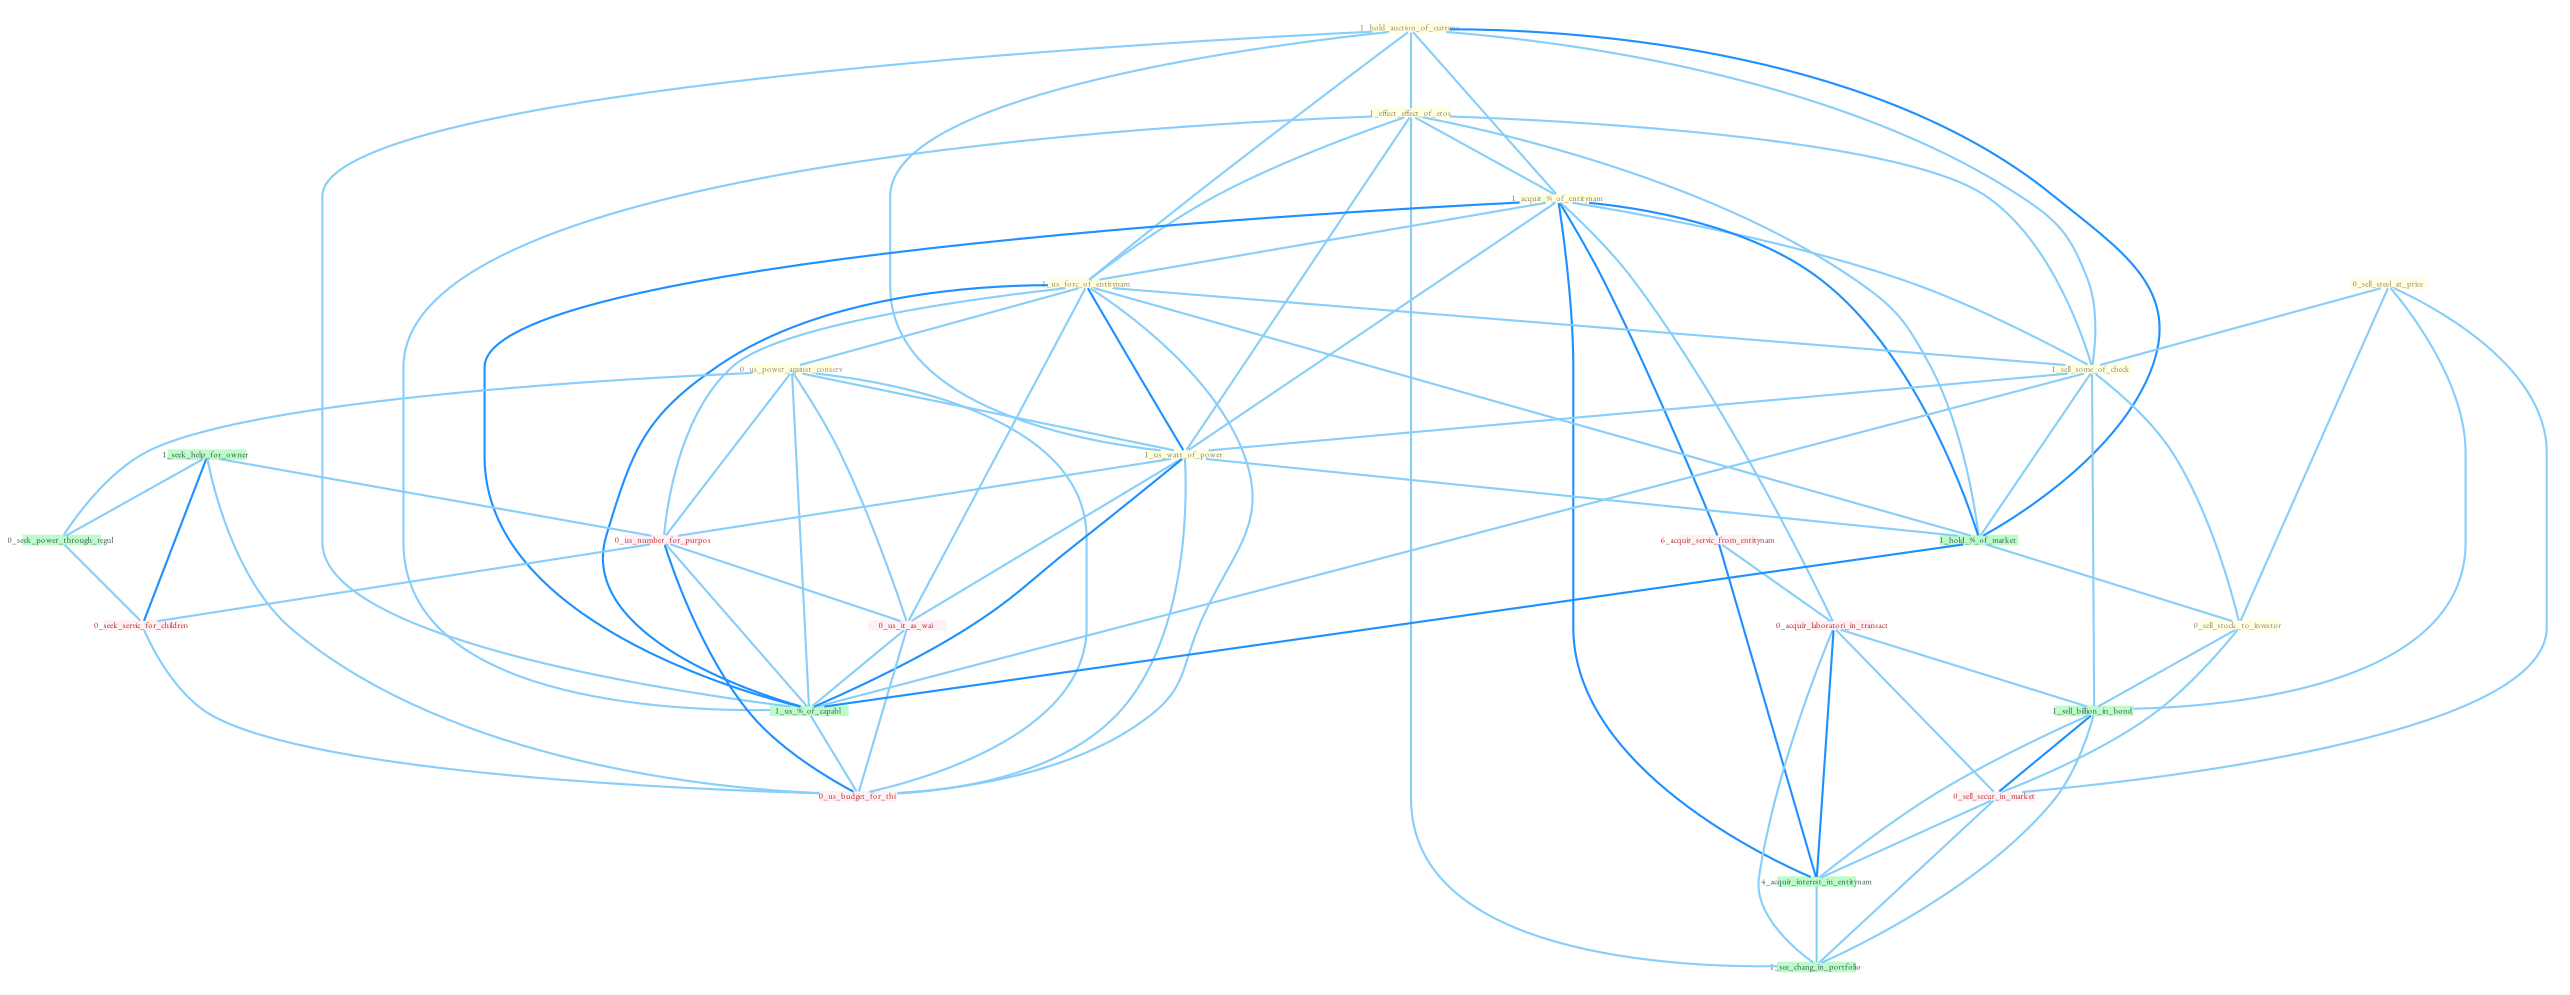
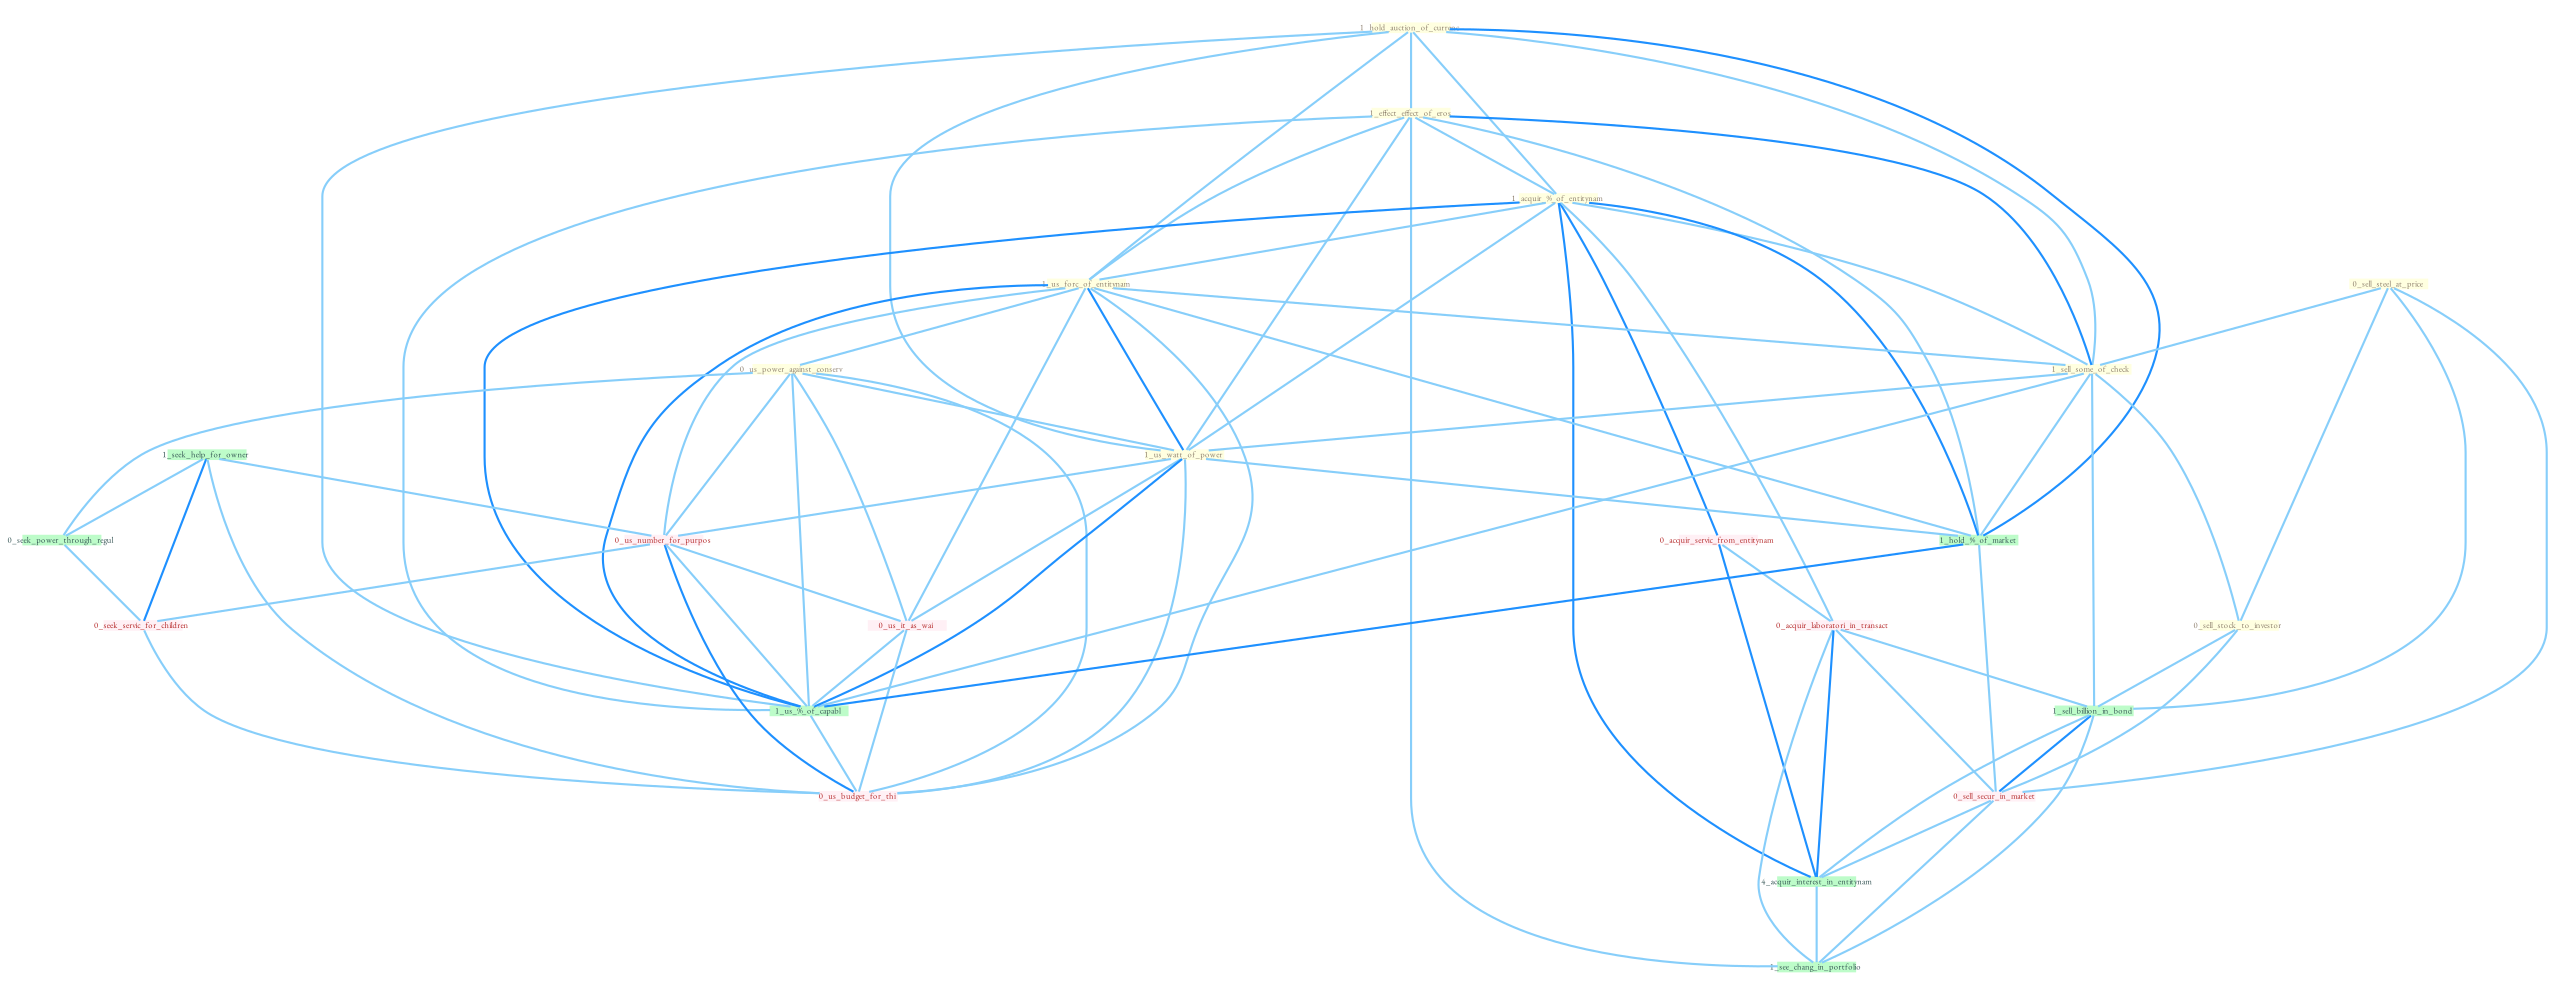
edge "1_effect_effect_of_eros" -- "1_sell_some_of_check": color #87cefa -> #1e90ff
node "6_acquir_servic_from_entitynam": label "6_acquir_servic_from_entitynam" -> "0_acquir_servic_from_entitynam"
edge "1_hold_%_of_market" -- "0_sell_stock_to_investor": now "1_hold_%_of_market" -- "0_sell_secur_in_market"
